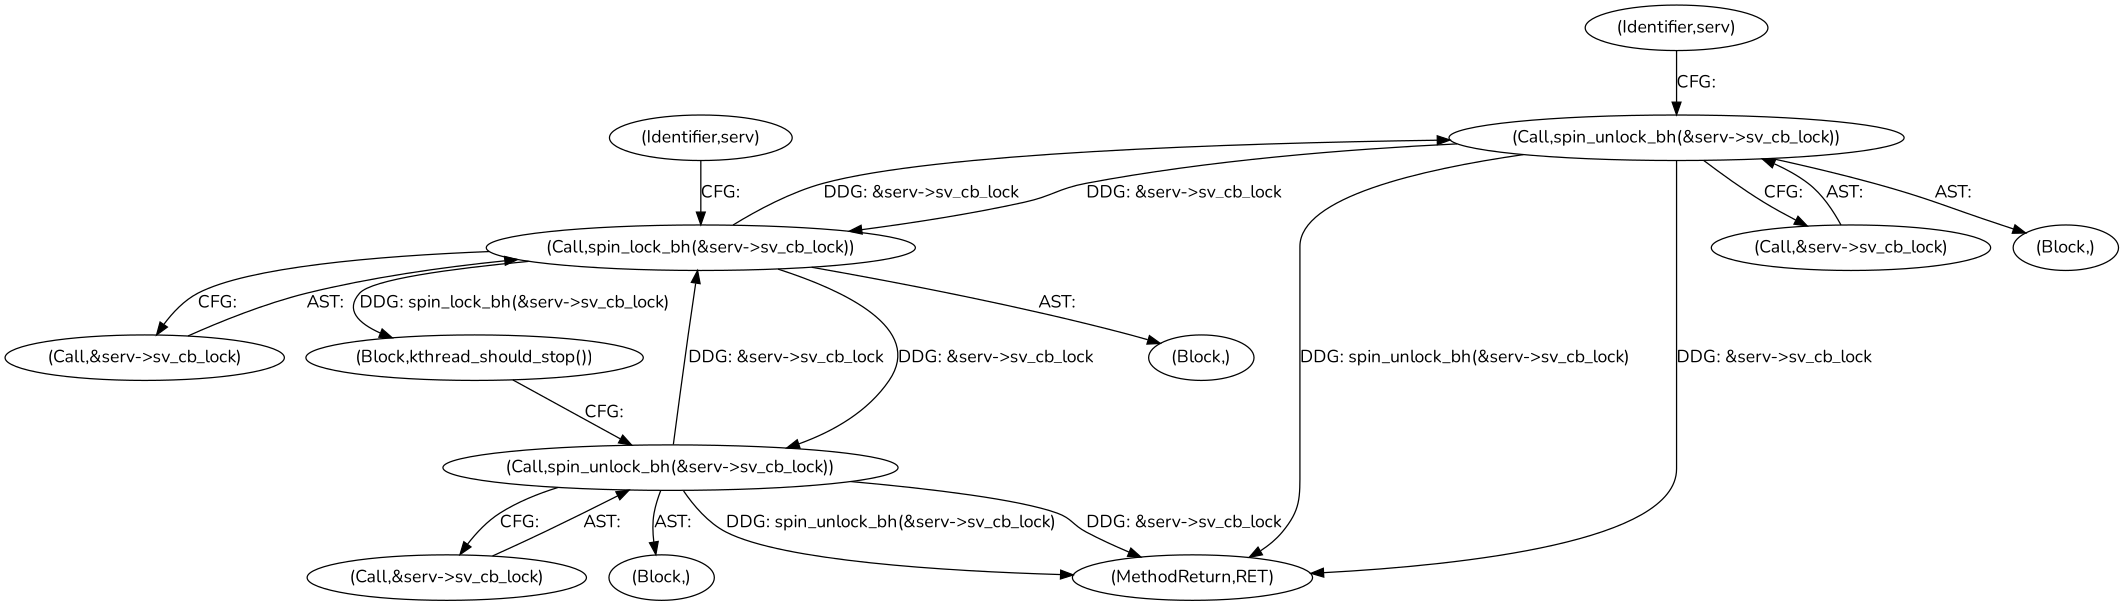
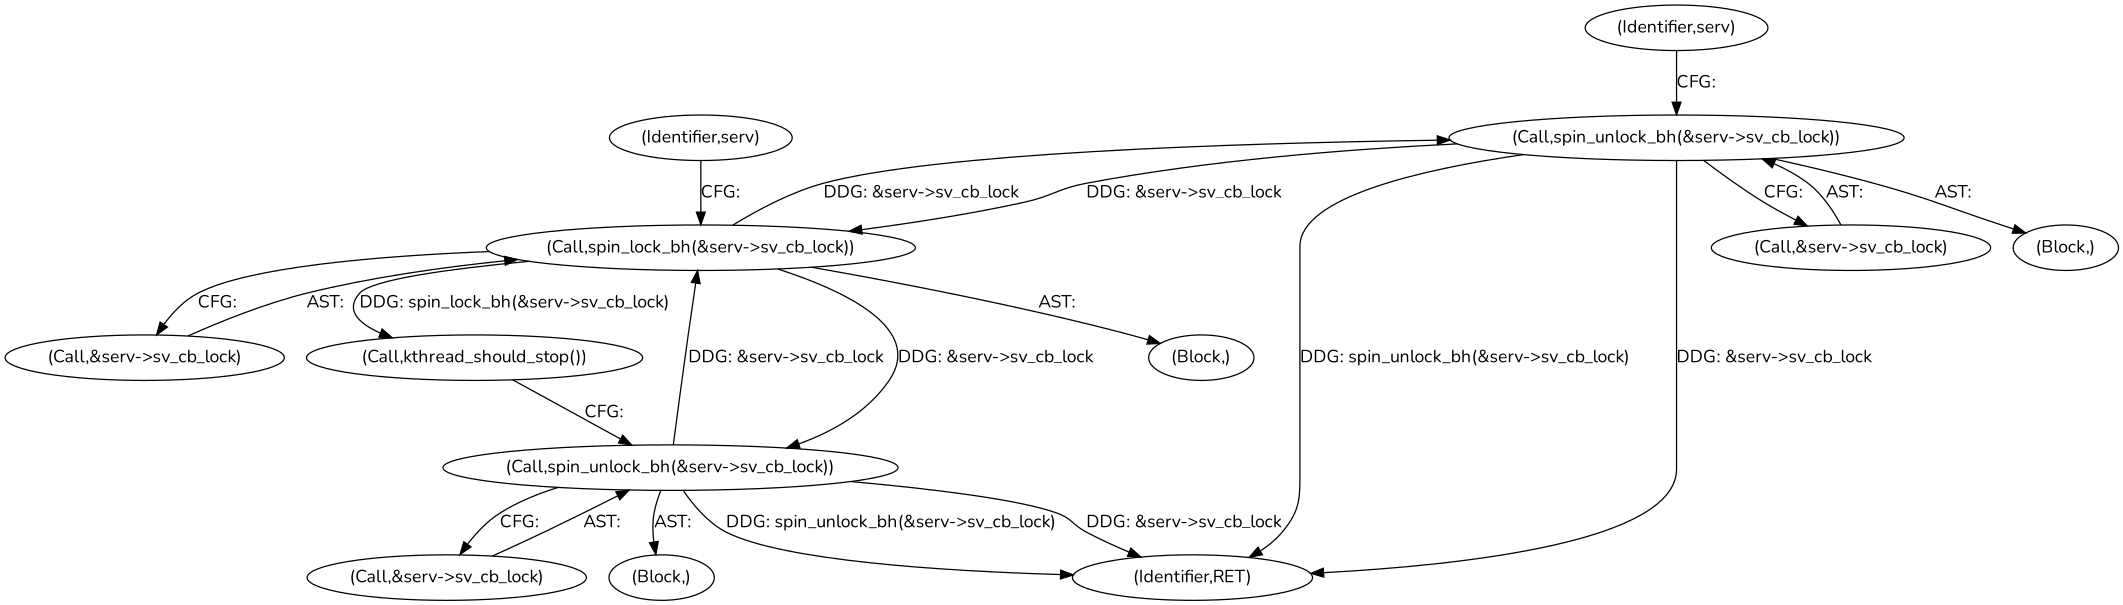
node "(Block,kthread_should_stop())": label "(Block,kthread_should_stop())" -> "(Call,kthread_should_stop())"
node "(MethodReturn,RET)": label "(MethodReturn,RET)" -> "(Identifier,RET)"
